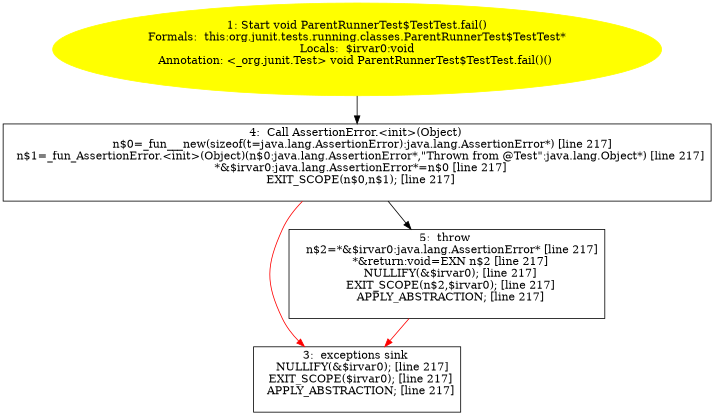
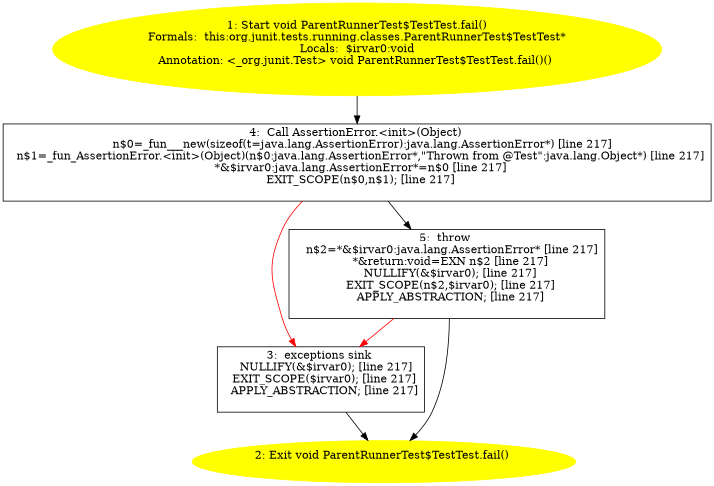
node "2: Exit void ParentRunnerTest$TestTest.fail()": added
